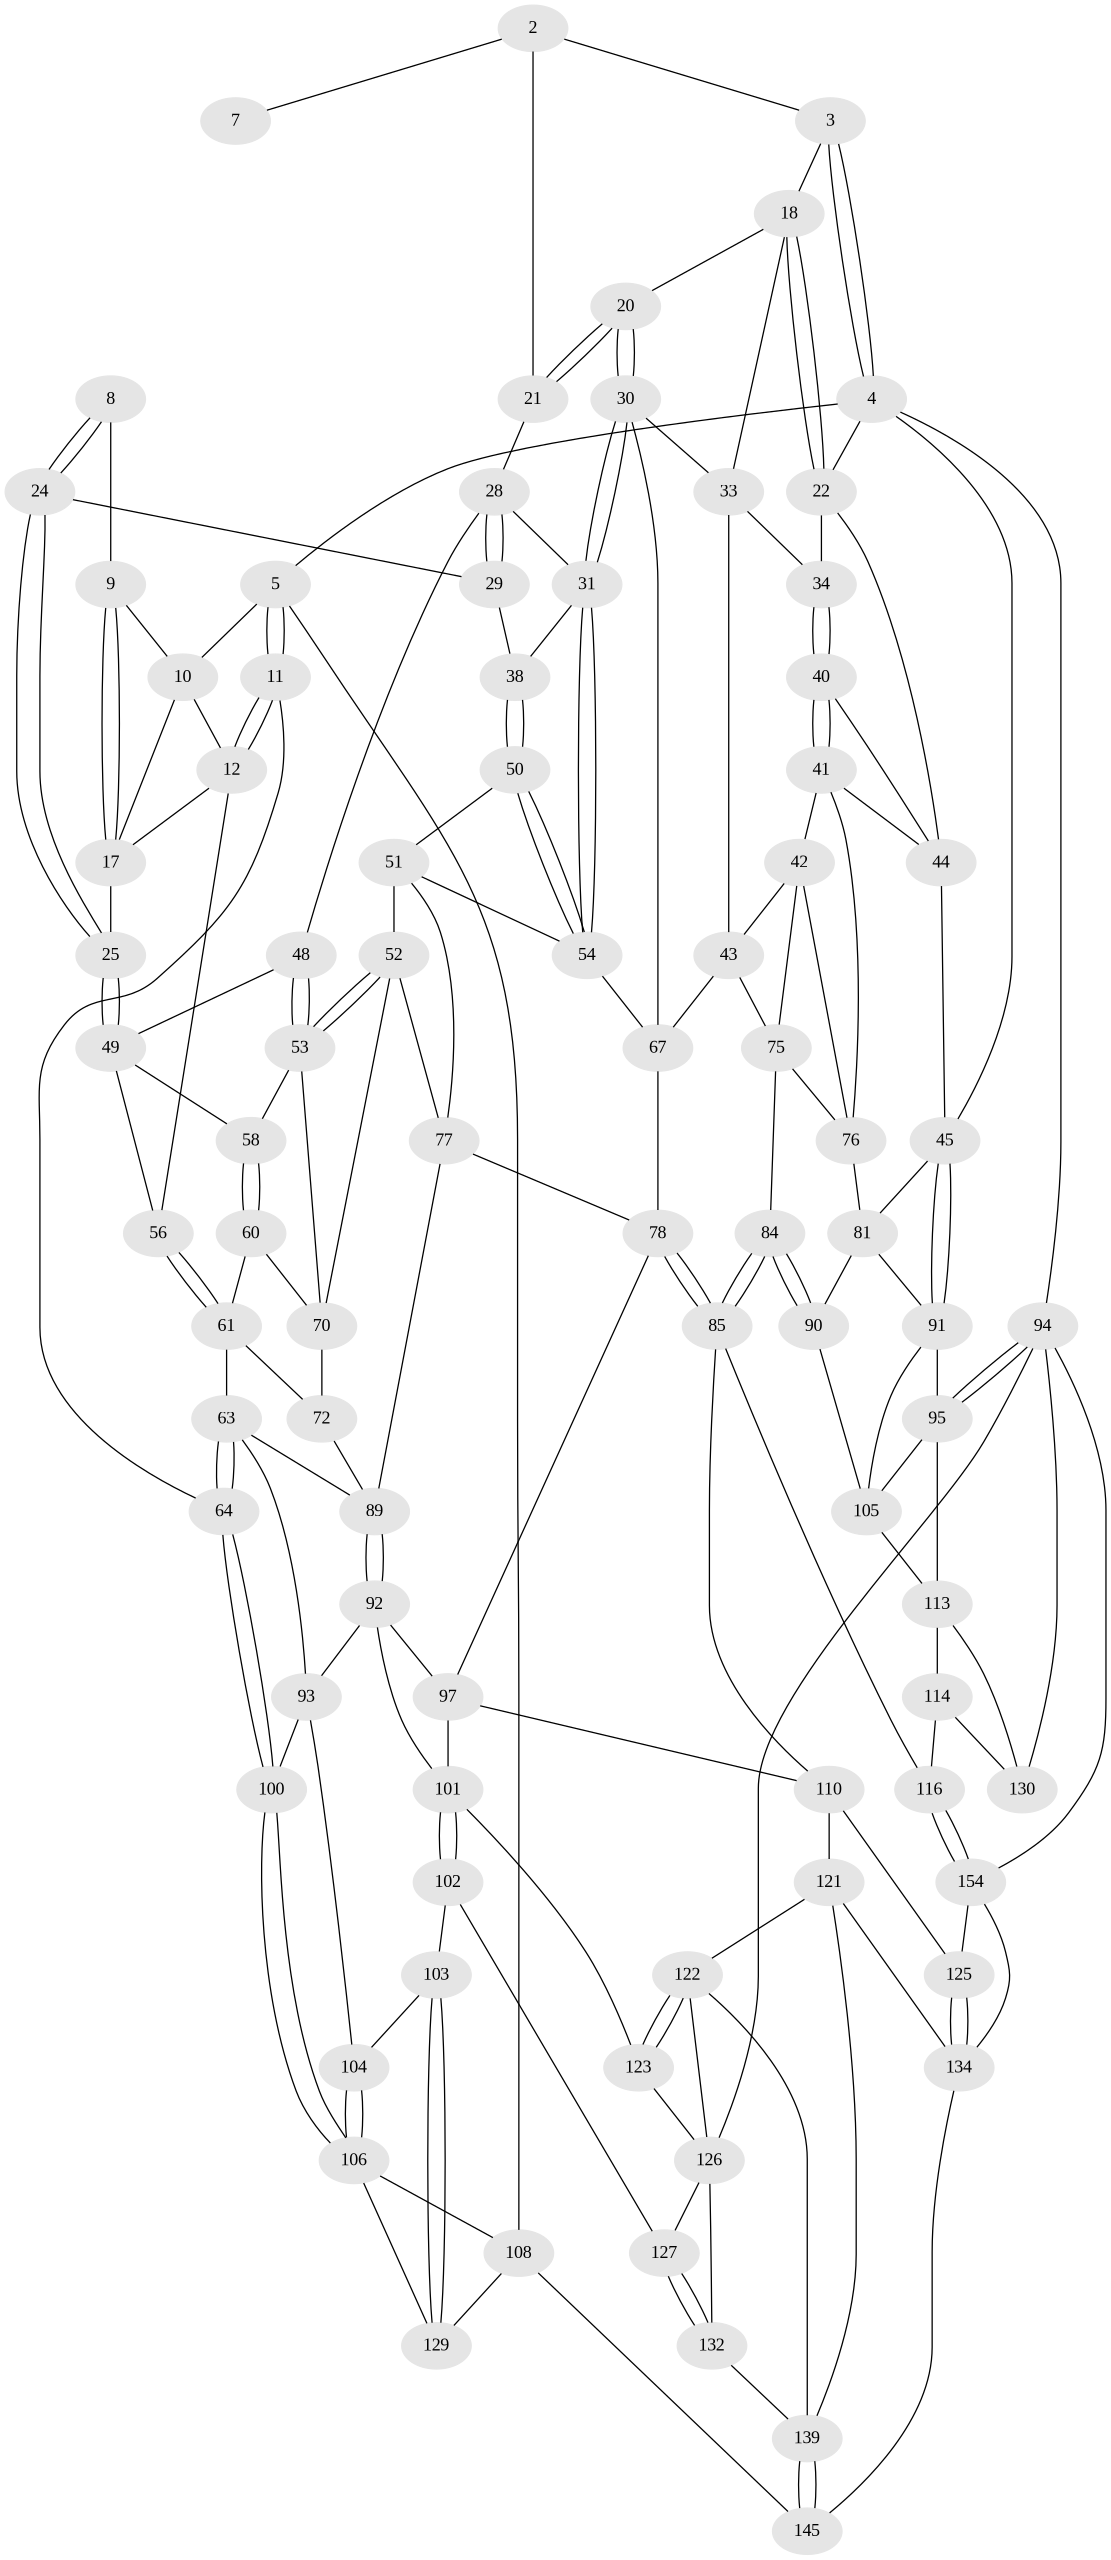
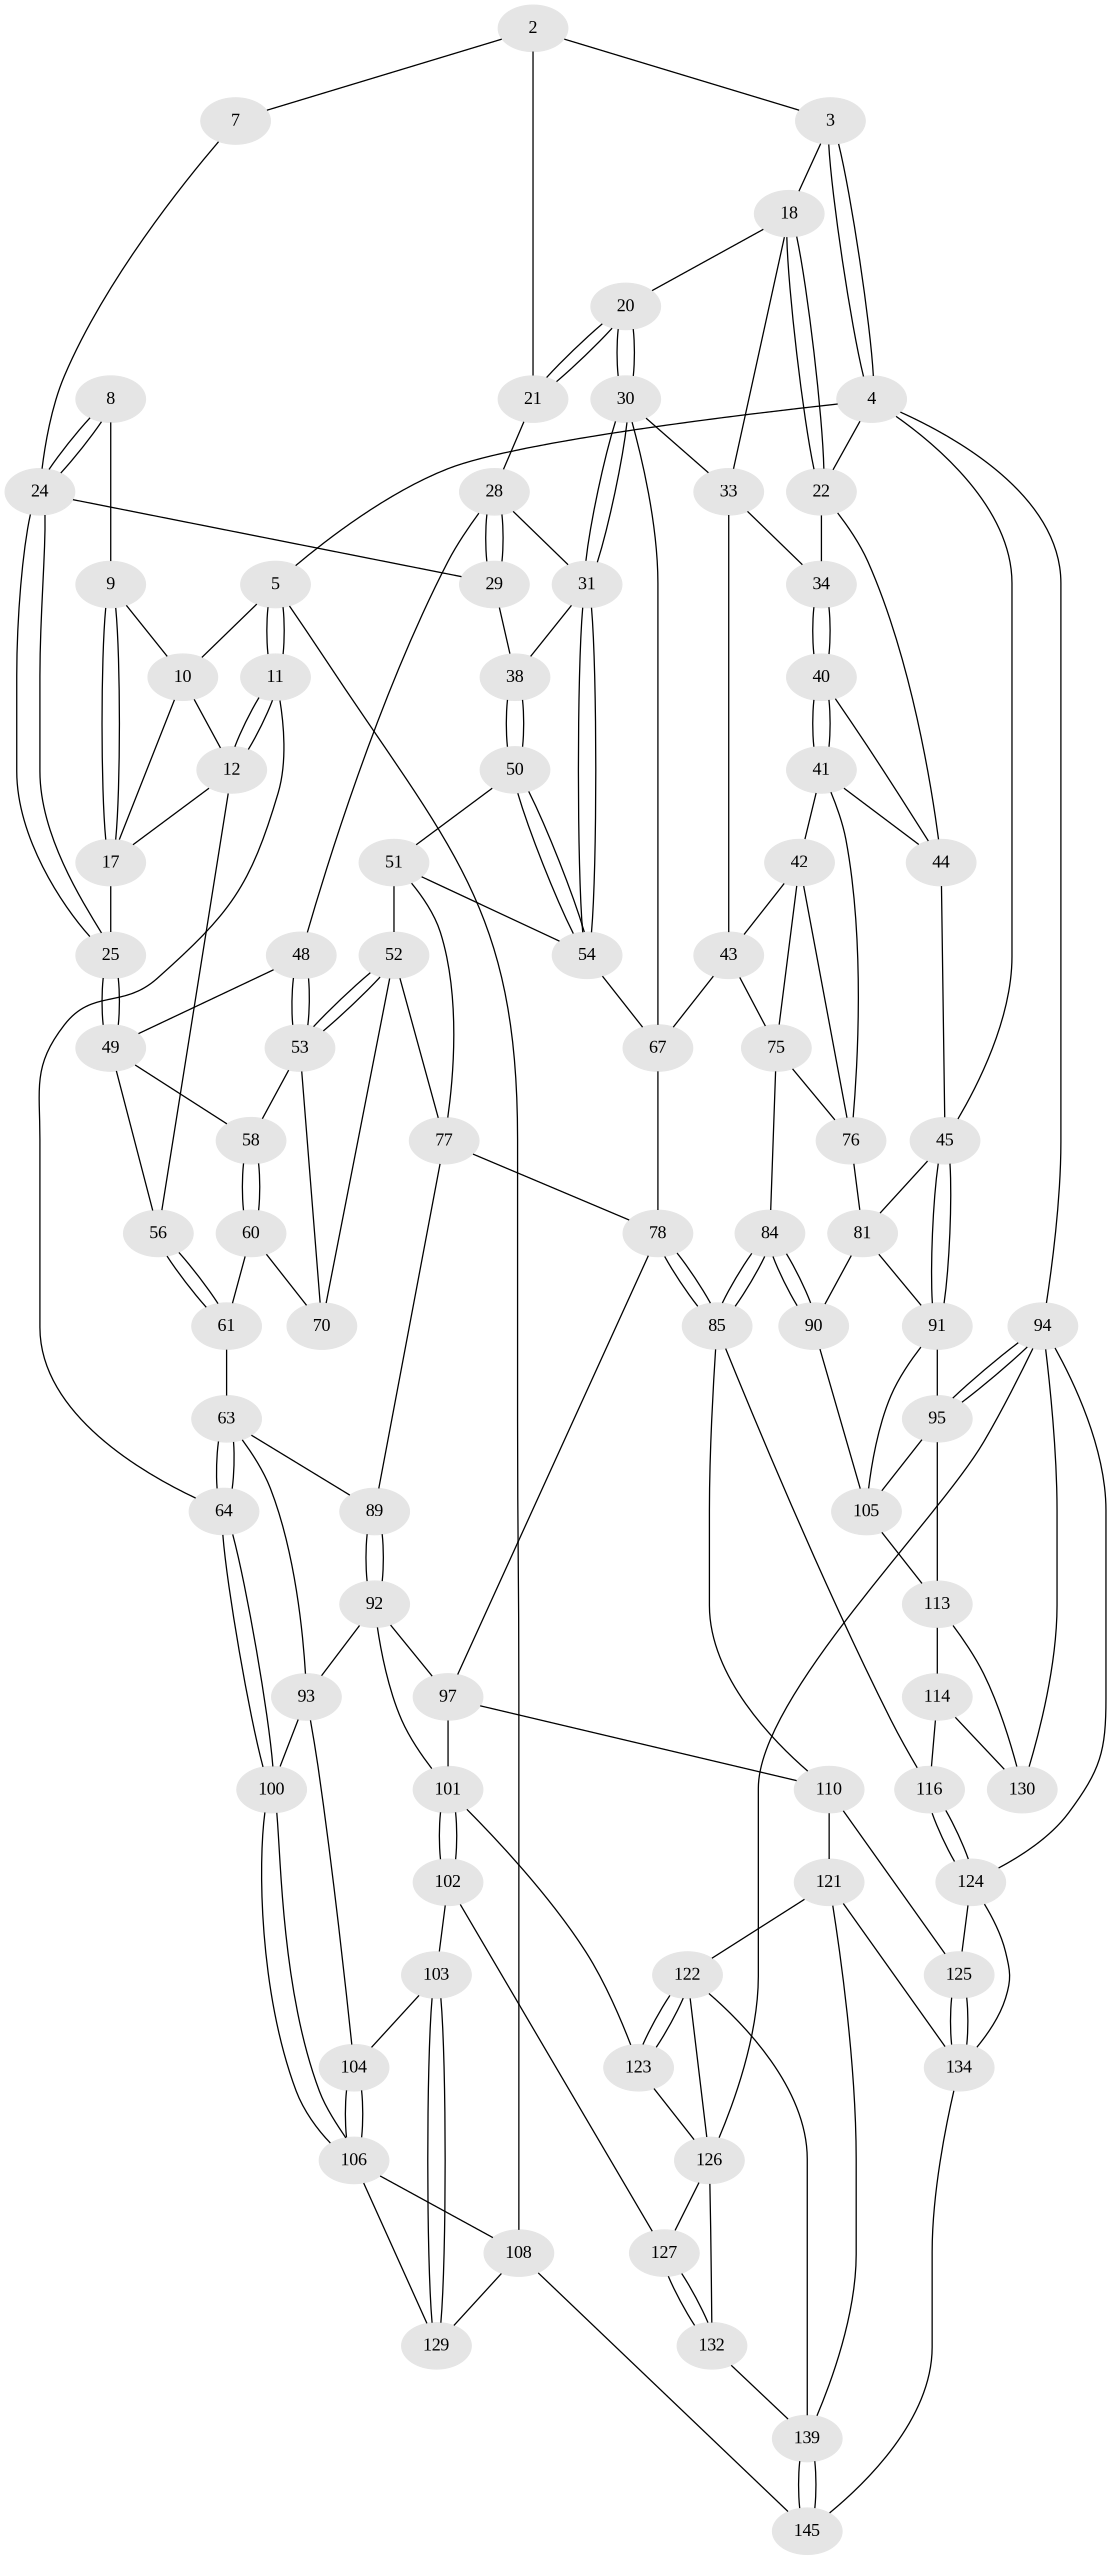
edge "7" -- "24": added
node "72": removed
node "154": label "154" -> "124"
